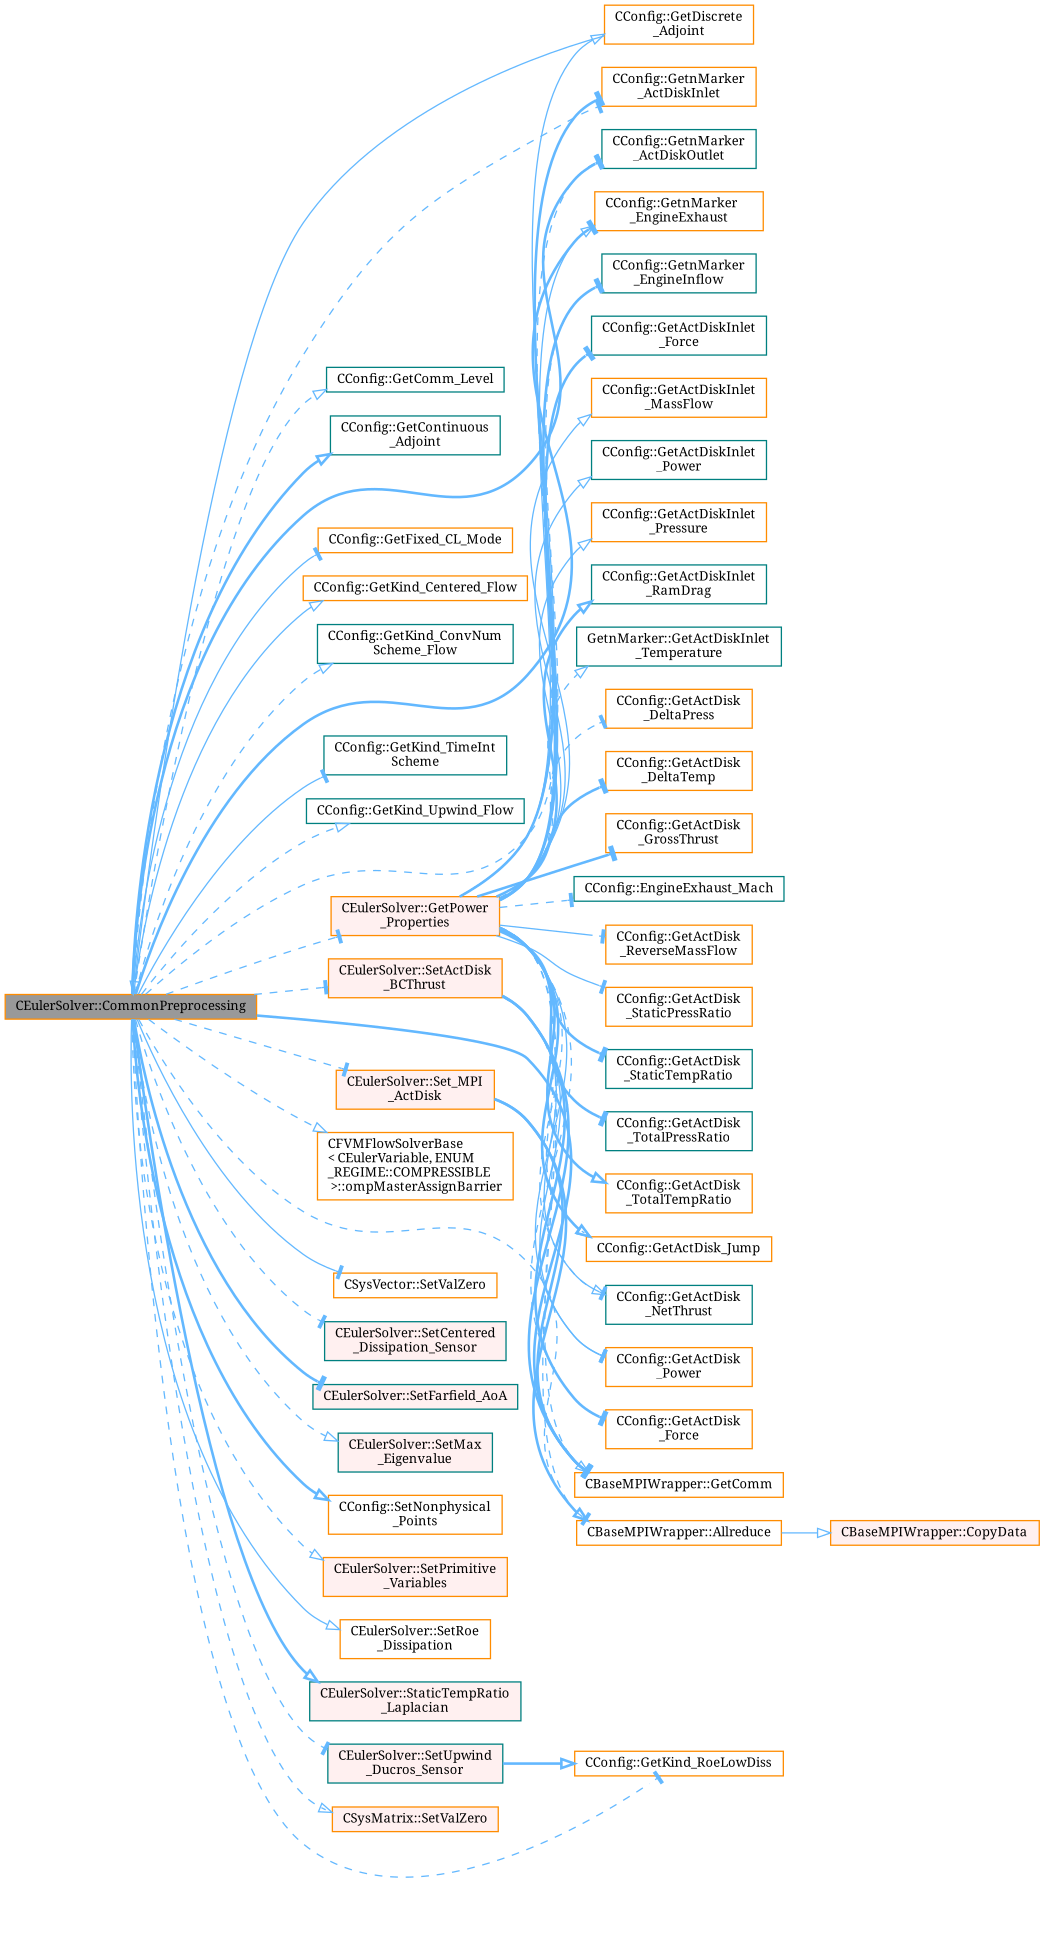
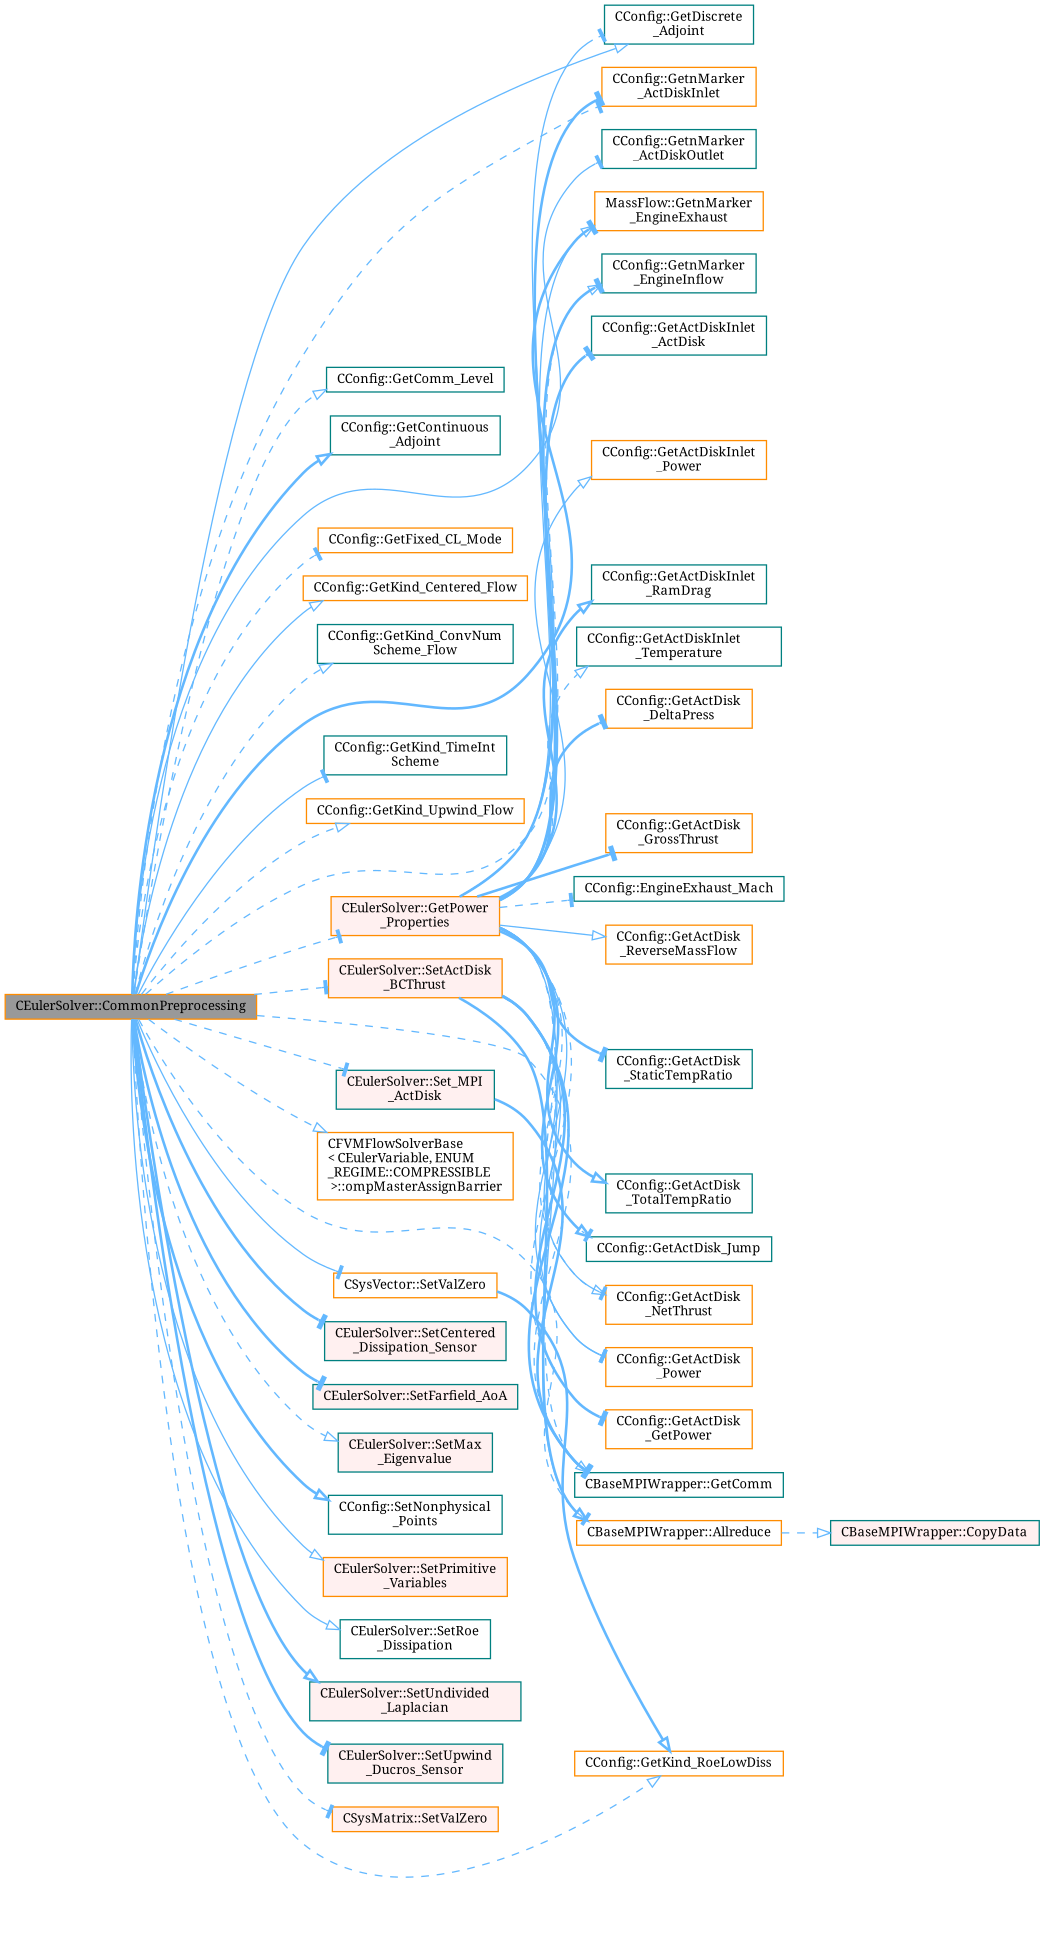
node "CConfig::GetDiscrete _Adjoint": color darkorange -> teal
node "CConfig::GetnMarker _EngineExhaust": label "CConfig::GetnMarker _EngineExhaust" -> "MassFlow::GetnMarker _EngineExhaust"
node "CConfig::GetActDiskInlet _Force": label "CConfig::GetActDiskInlet _Force" -> "CConfig::GetActDiskInlet _ActDisk"
node "CConfig::GetActDiskInlet _MassFlow": removed
edge "CConfig::GetDiscrete _Adjoint" -> "CEulerSolver::CommonPreprocessing": reversed
node "CConfig::GetActDiskInlet _Power": color teal -> darkorange
edge "CEulerSolver::GetPower _Properties" -> "CConfig::GetDiscrete _Adjoint": arrowhead onormal -> tee
edge "CEulerSolver::CommonPreprocessing" -> "CConfig::GetnMarker _ActDiskOutlet": style bold -> solid
node "CConfig::GetActDiskInlet _Pressure": removed
edge "CEulerSolver::GetPower _Properties" -> "CConfig::GetnMarker _ActDiskOutlet": removed
node "GetnMarker::GetActDiskInlet _Temperature": label "GetnMarker::GetActDiskInlet _Temperature" -> "CConfig::GetActDiskInlet _Temperature"
edge "CEulerSolver::CommonPreprocessing" -> "CConfig::GetFixed_CL_Mode": style solid -> dashed
node "CConfig::GetActDisk _DeltaTemp": removed
node "CConfig::GetKind_Upwind_Flow": color teal -> darkorange
edge "CEulerSolver::GetPower _Properties" -> "CConfig::GetActDisk _DeltaPress": style dashed -> bold
edge "CEulerSolver::CommonPreprocessing" -> "CConfig::GetnMarker _EngineInflow": arrowhead tee -> onormal
edge "CEulerSolver::GetPower _Properties" -> "CConfig::GetActDisk _ReverseMassFlow": arrowhead tee -> onormal
node "CConfig::GetActDisk _StaticPressRatio": removed
edge "CEulerSolver::CommonPreprocessing" -> "CBaseMPIWrapper::GetComm": style bold -> dashed
node "CEulerSolver::Set_MPI _ActDisk": color darkorange -> teal
edge "CEulerSolver::SetActDisk _BCThrust" -> "CConfig::GetActDisk_Jump": arrowhead onormal -> tee
node "CConfig::GetActDisk _TotalPressRatio": removed
edge "CEulerSolver::CommonPreprocessing" -> "CEulerSolver::SetCentered _Dissipation_Sensor": style dashed -> bold
node "CConfig::GetActDisk _TotalTempRatio": color darkorange -> teal
edge "CEulerSolver::GetPower _Properties" -> "CBaseMPIWrapper::Allreduce": style dashed -> solid
node "CConfig::GetActDisk_Jump": color darkorange -> teal
edge "CEulerSolver::Set_MPI _ActDisk" -> "CBaseMPIWrapper::Allreduce": now "CEulerSolver::SetActDisk _BCThrust" -> "CBaseMPIWrapper::Allreduce"
node "CConfig::GetActDisk _NetThrust": color teal -> darkorange
edge "CEulerSolver::CommonPreprocessing" -> "CEulerSolver::SetUpwind _Ducros_Sensor": style dashed -> bold
edge "CEulerSolver::CommonPreprocessing" -> "CEulerSolver::SetPrimitive _Variables": style dashed -> solid
node "CConfig::GetActDisk _Force": label "CConfig::GetActDisk _Force" -> "CConfig::GetActDisk _GetPower"
edge "CEulerSolver::CommonPreprocessing" -> "CSysMatrix::SetValZero": arrowhead onormal -> tee
node "CBaseMPIWrapper::GetComm": color darkorange -> teal
node "CConfig::SetNonphysical _Points": color darkorange -> teal
edge "CBaseMPIWrapper::Allreduce" -> "CBaseMPIWrapper::CopyData": style solid -> dashed
node "CBaseMPIWrapper::CopyData": color darkorange -> teal
edge "CEulerSolver::CommonPreprocessing" -> "CConfig::GetKind_RoeLowDiss": arrowhead tee -> onormal
node "CEulerSolver::SetRoe _Dissipation": color darkorange -> teal
node "CEulerSolver::StaticTempRatio _Laplacian": label "CEulerSolver::StaticTempRatio _Laplacian" -> "CEulerSolver::SetUndivided _Laplacian"
edge "CEulerSolver::SetUpwind _Ducros_Sensor" -> "CConfig::GetKind_RoeLowDiss": now "CSysVector::SetValZero" -> "CConfig::GetKind_RoeLowDiss"
